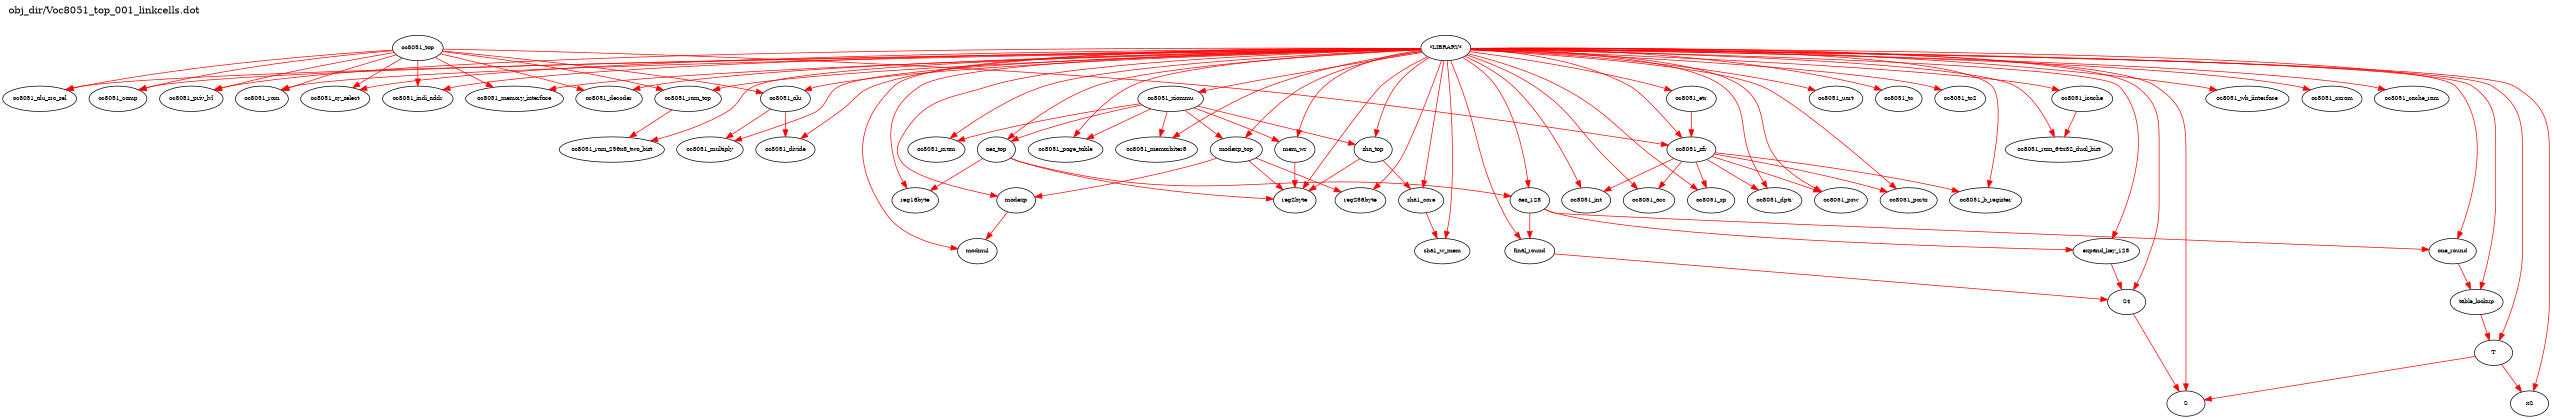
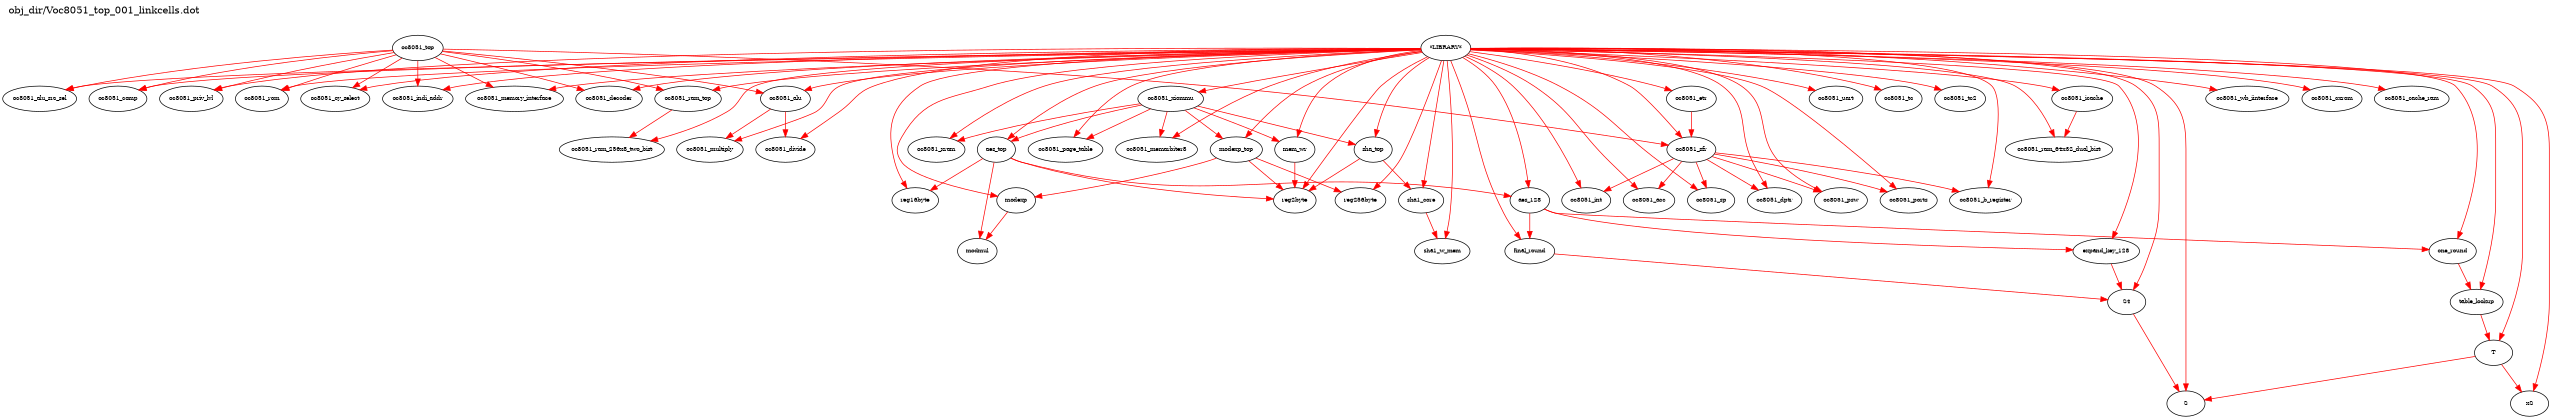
edge "*LIBRARY*" -> "modmul": now "aes_top" -> "modmul"
